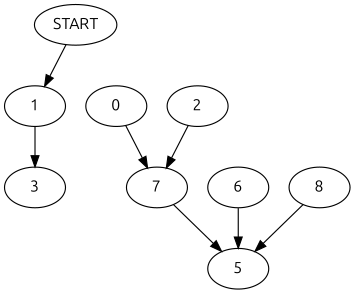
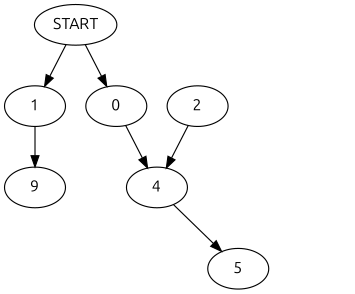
edge "START" -> "0": added
node "3": label "3" -> "9"
node "7": label "7" -> "4"
node "6": removed
node "8": removed
